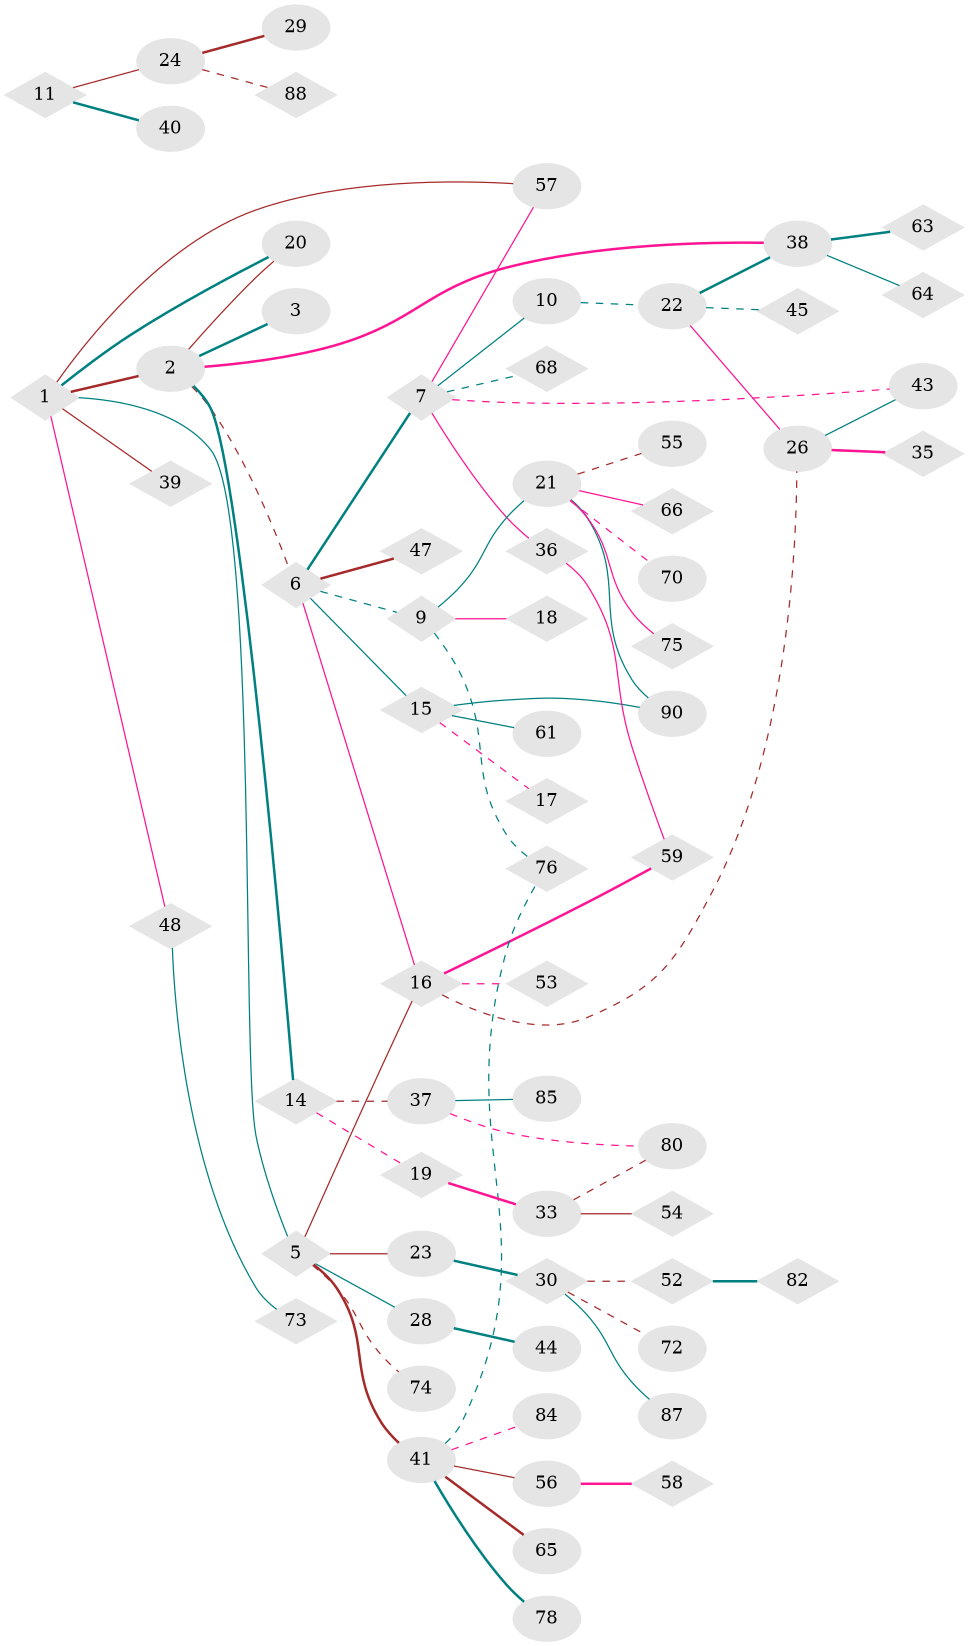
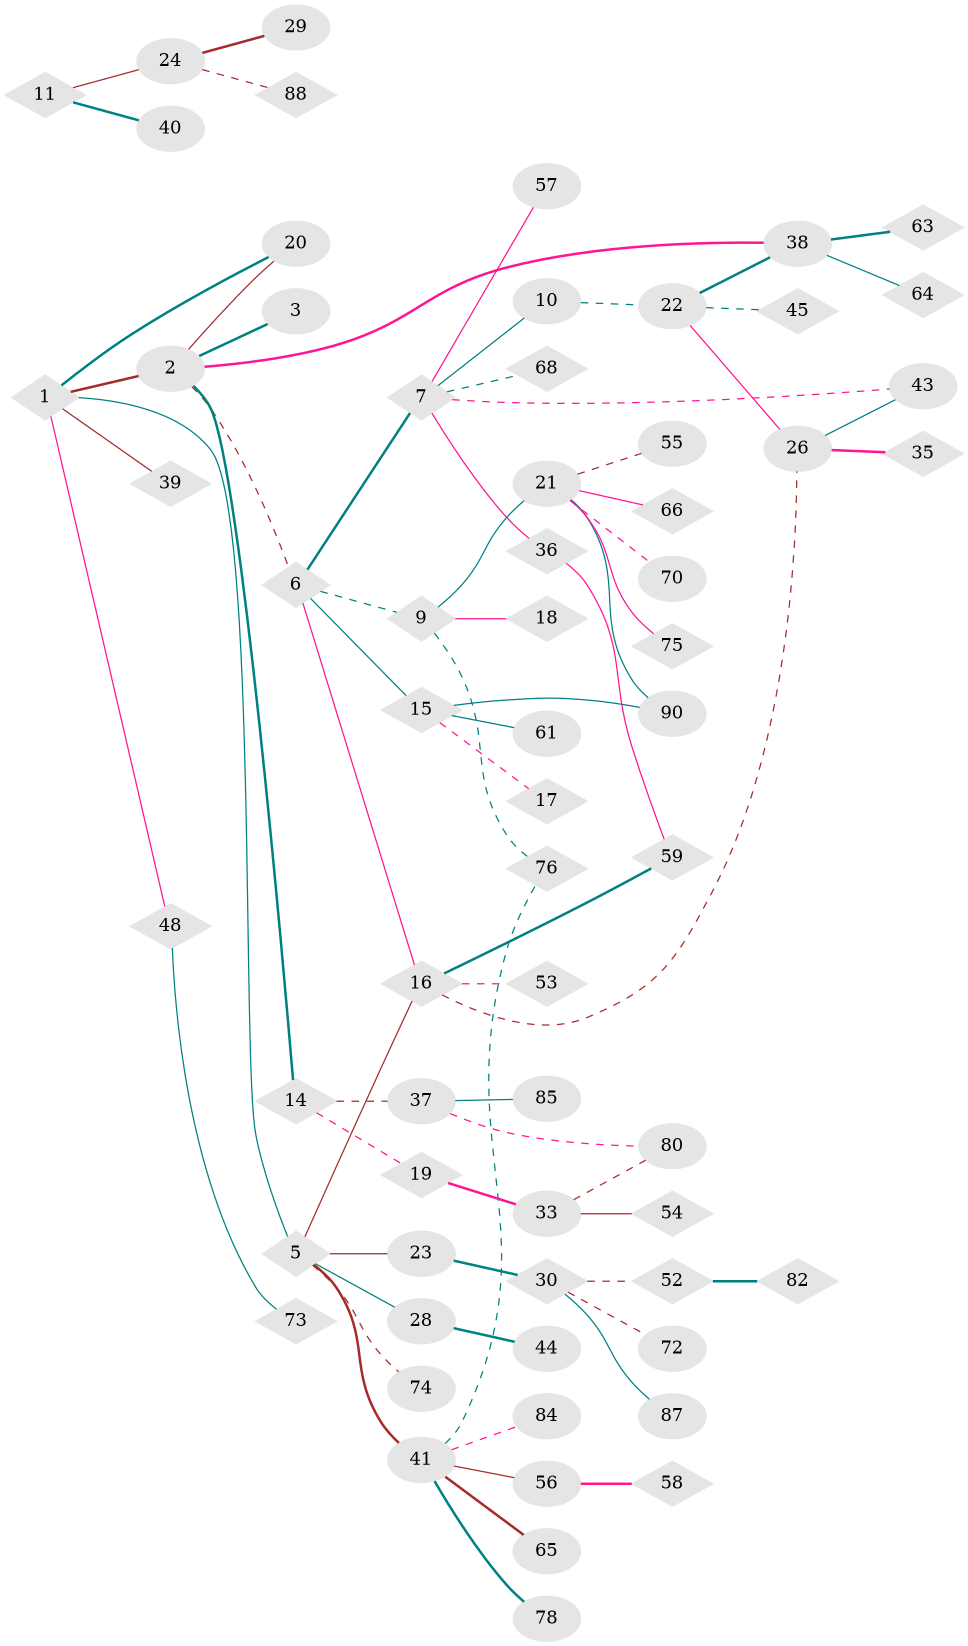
edge "57" -- "1": removed
node "47": removed
edge "59" -- "16": color deeppink -> teal
